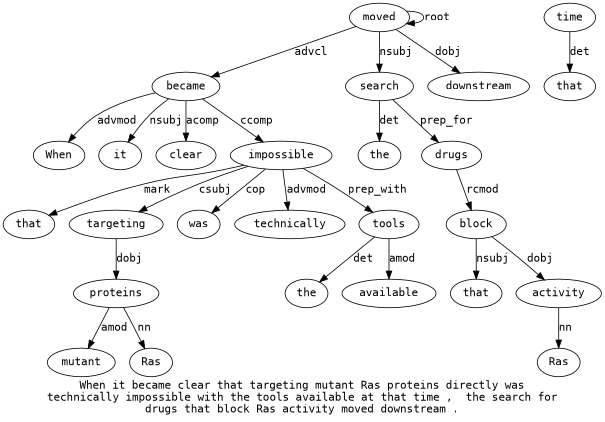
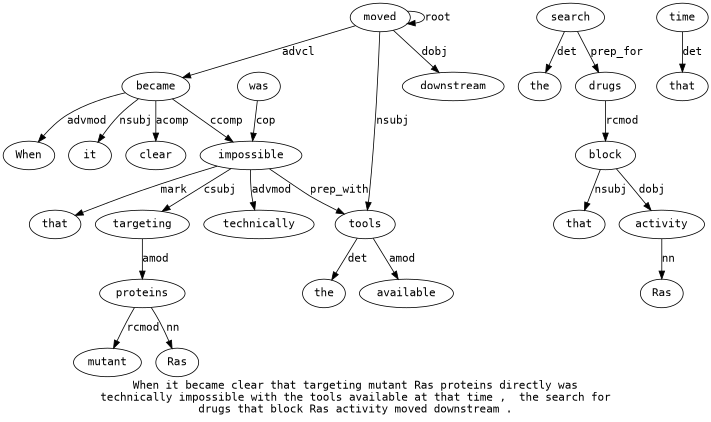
edge "moved" -> "search": now "moved" -> "tools"
edge "impossible" -> "was": reversed
edge "targeting" -> "proteins": label "dobj" -> "amod"
edge "proteins" -> "mutant": label "amod" -> "rcmod"
